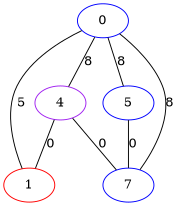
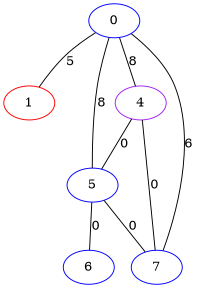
edge "0" -- "7": label "8" -> "6"
edge "4" -- "1": now "4" -- "5"
node "6": added
